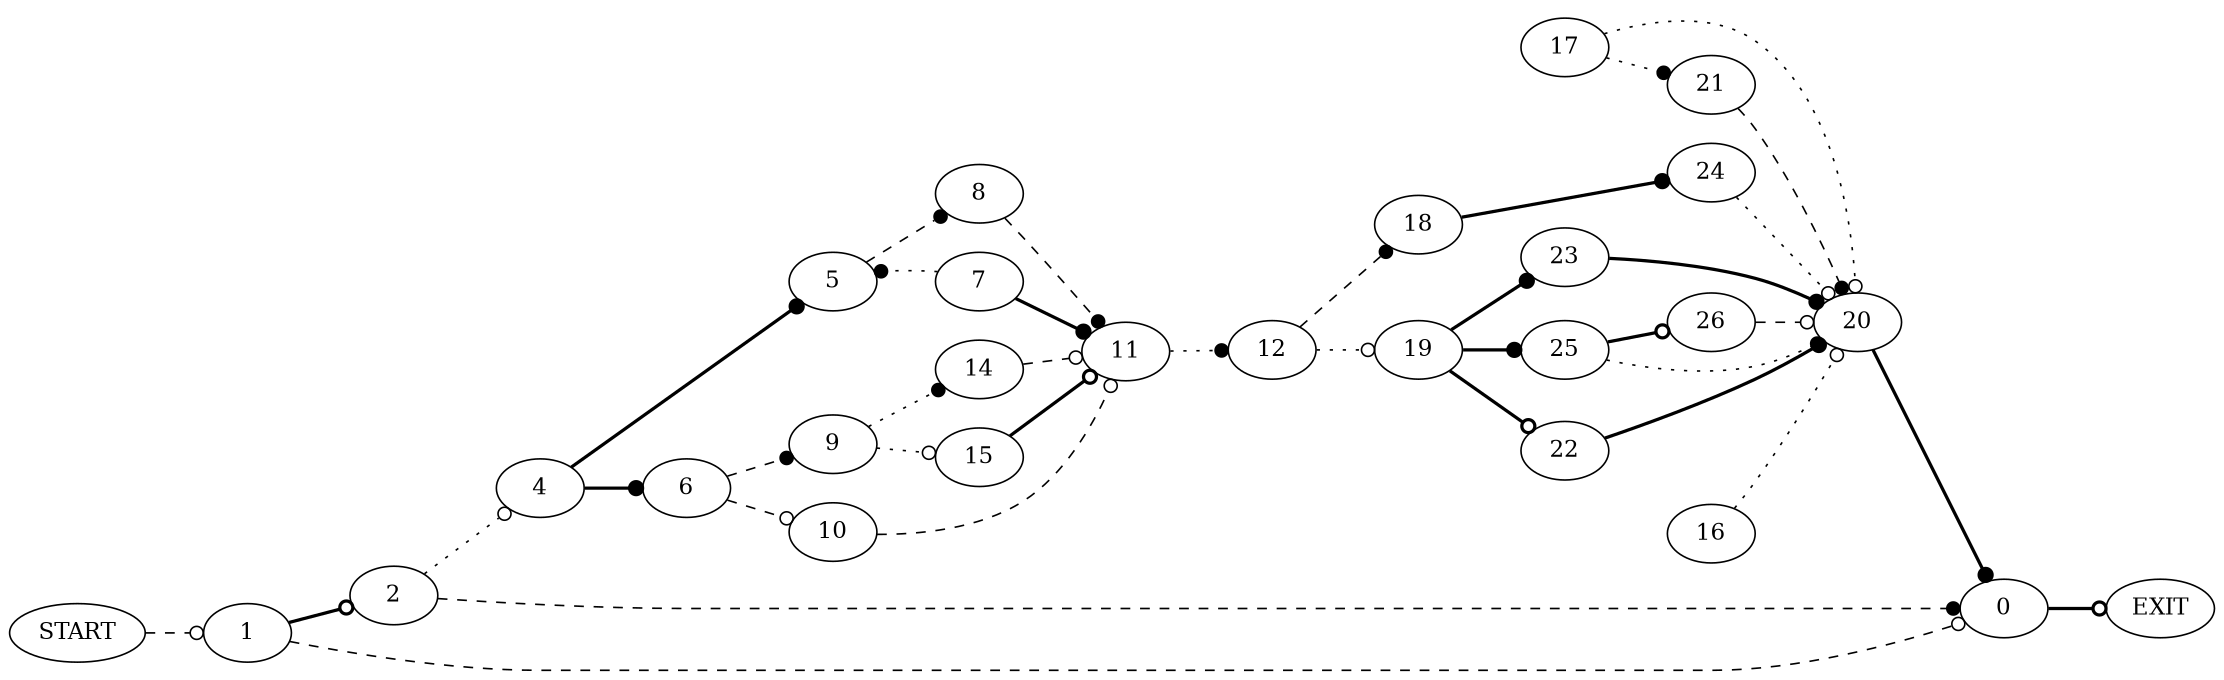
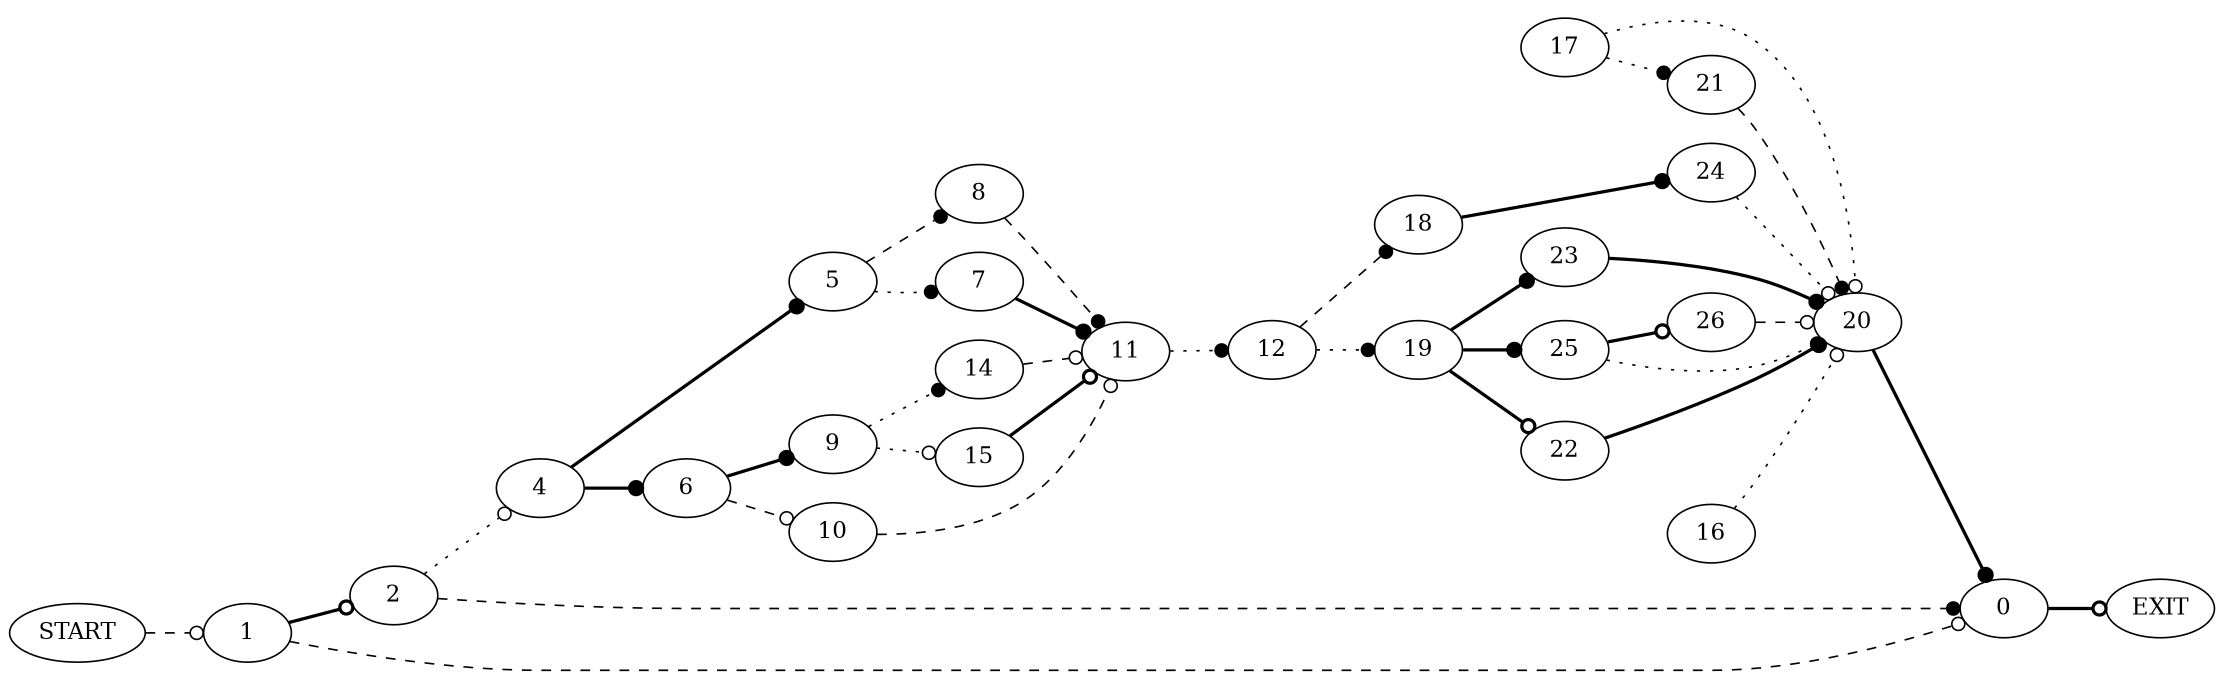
edge "7" -> "5": reversed
edge "12" -> "19": arrowhead odot -> dot
edge "6" -> "9": style dashed -> bold
